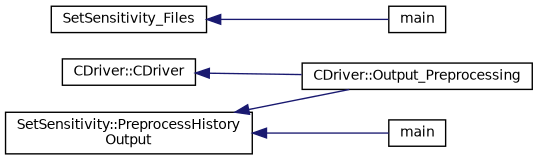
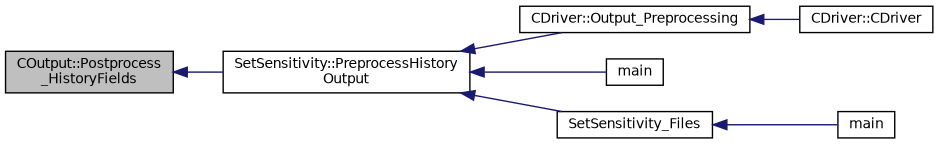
node "COutput::Postprocess _HistoryFields": added
edge "CDriver::Output_Preprocessing" -> "CDriver::CDriver": reversed
edge "SetSensitivity_Files" -> "SetSensitivity::PreprocessHistory Output": added
